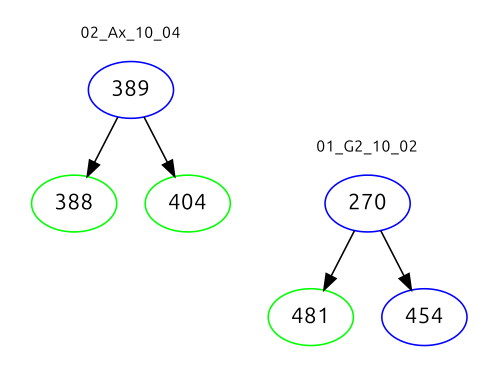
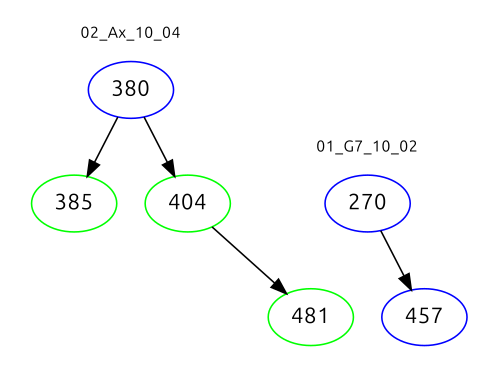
node "389": label "389" -> "380"
cluster "01_G2_10_02": label "01_G2_10_02" -> "01_G7_10_02"
node "388": label "388" -> "385"
edge "270" -> "481": now "404" -> "481"
node "454": label "454" -> "457"
